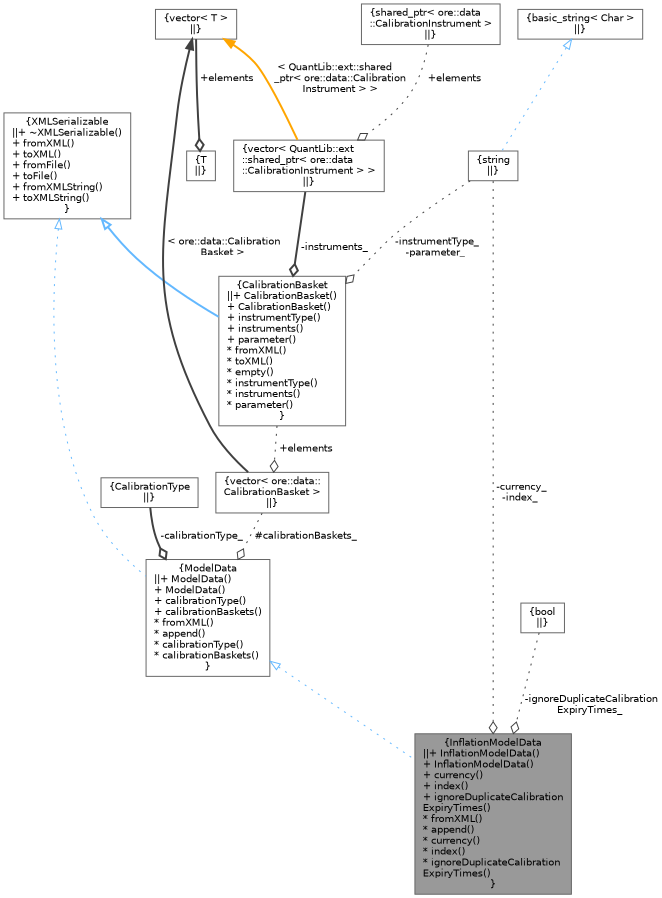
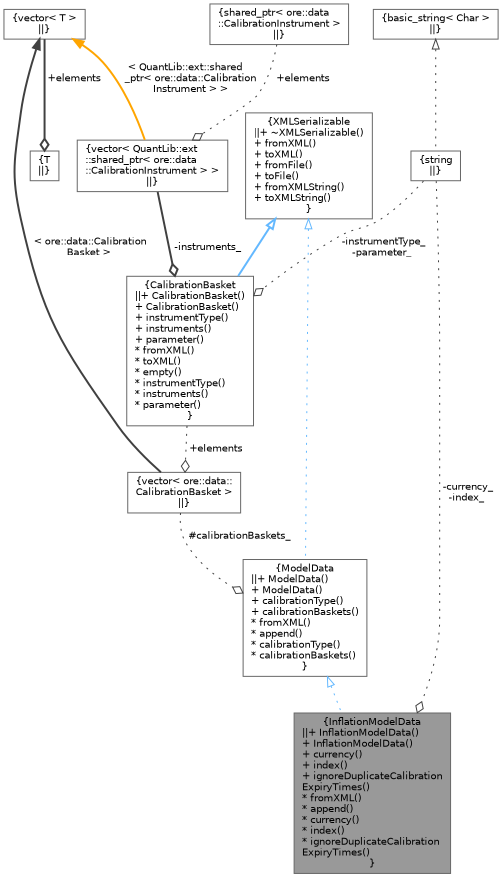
edge "{string ||}" -> "{basic_string< Char > ||}": color steelblue1 -> grey25
node "{CalibrationType ||}": removed
node "{bool ||}": removed
